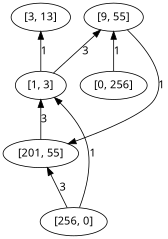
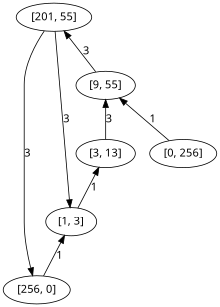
edge "[1, 3]" -> "[9, 55]": now "[3, 13]" -> "[9, 55]"
edge "[9, 55]" -> "[201, 55]": label "1" -> "3"
edge "[256, 0]" -> "[201, 55]": reversed
